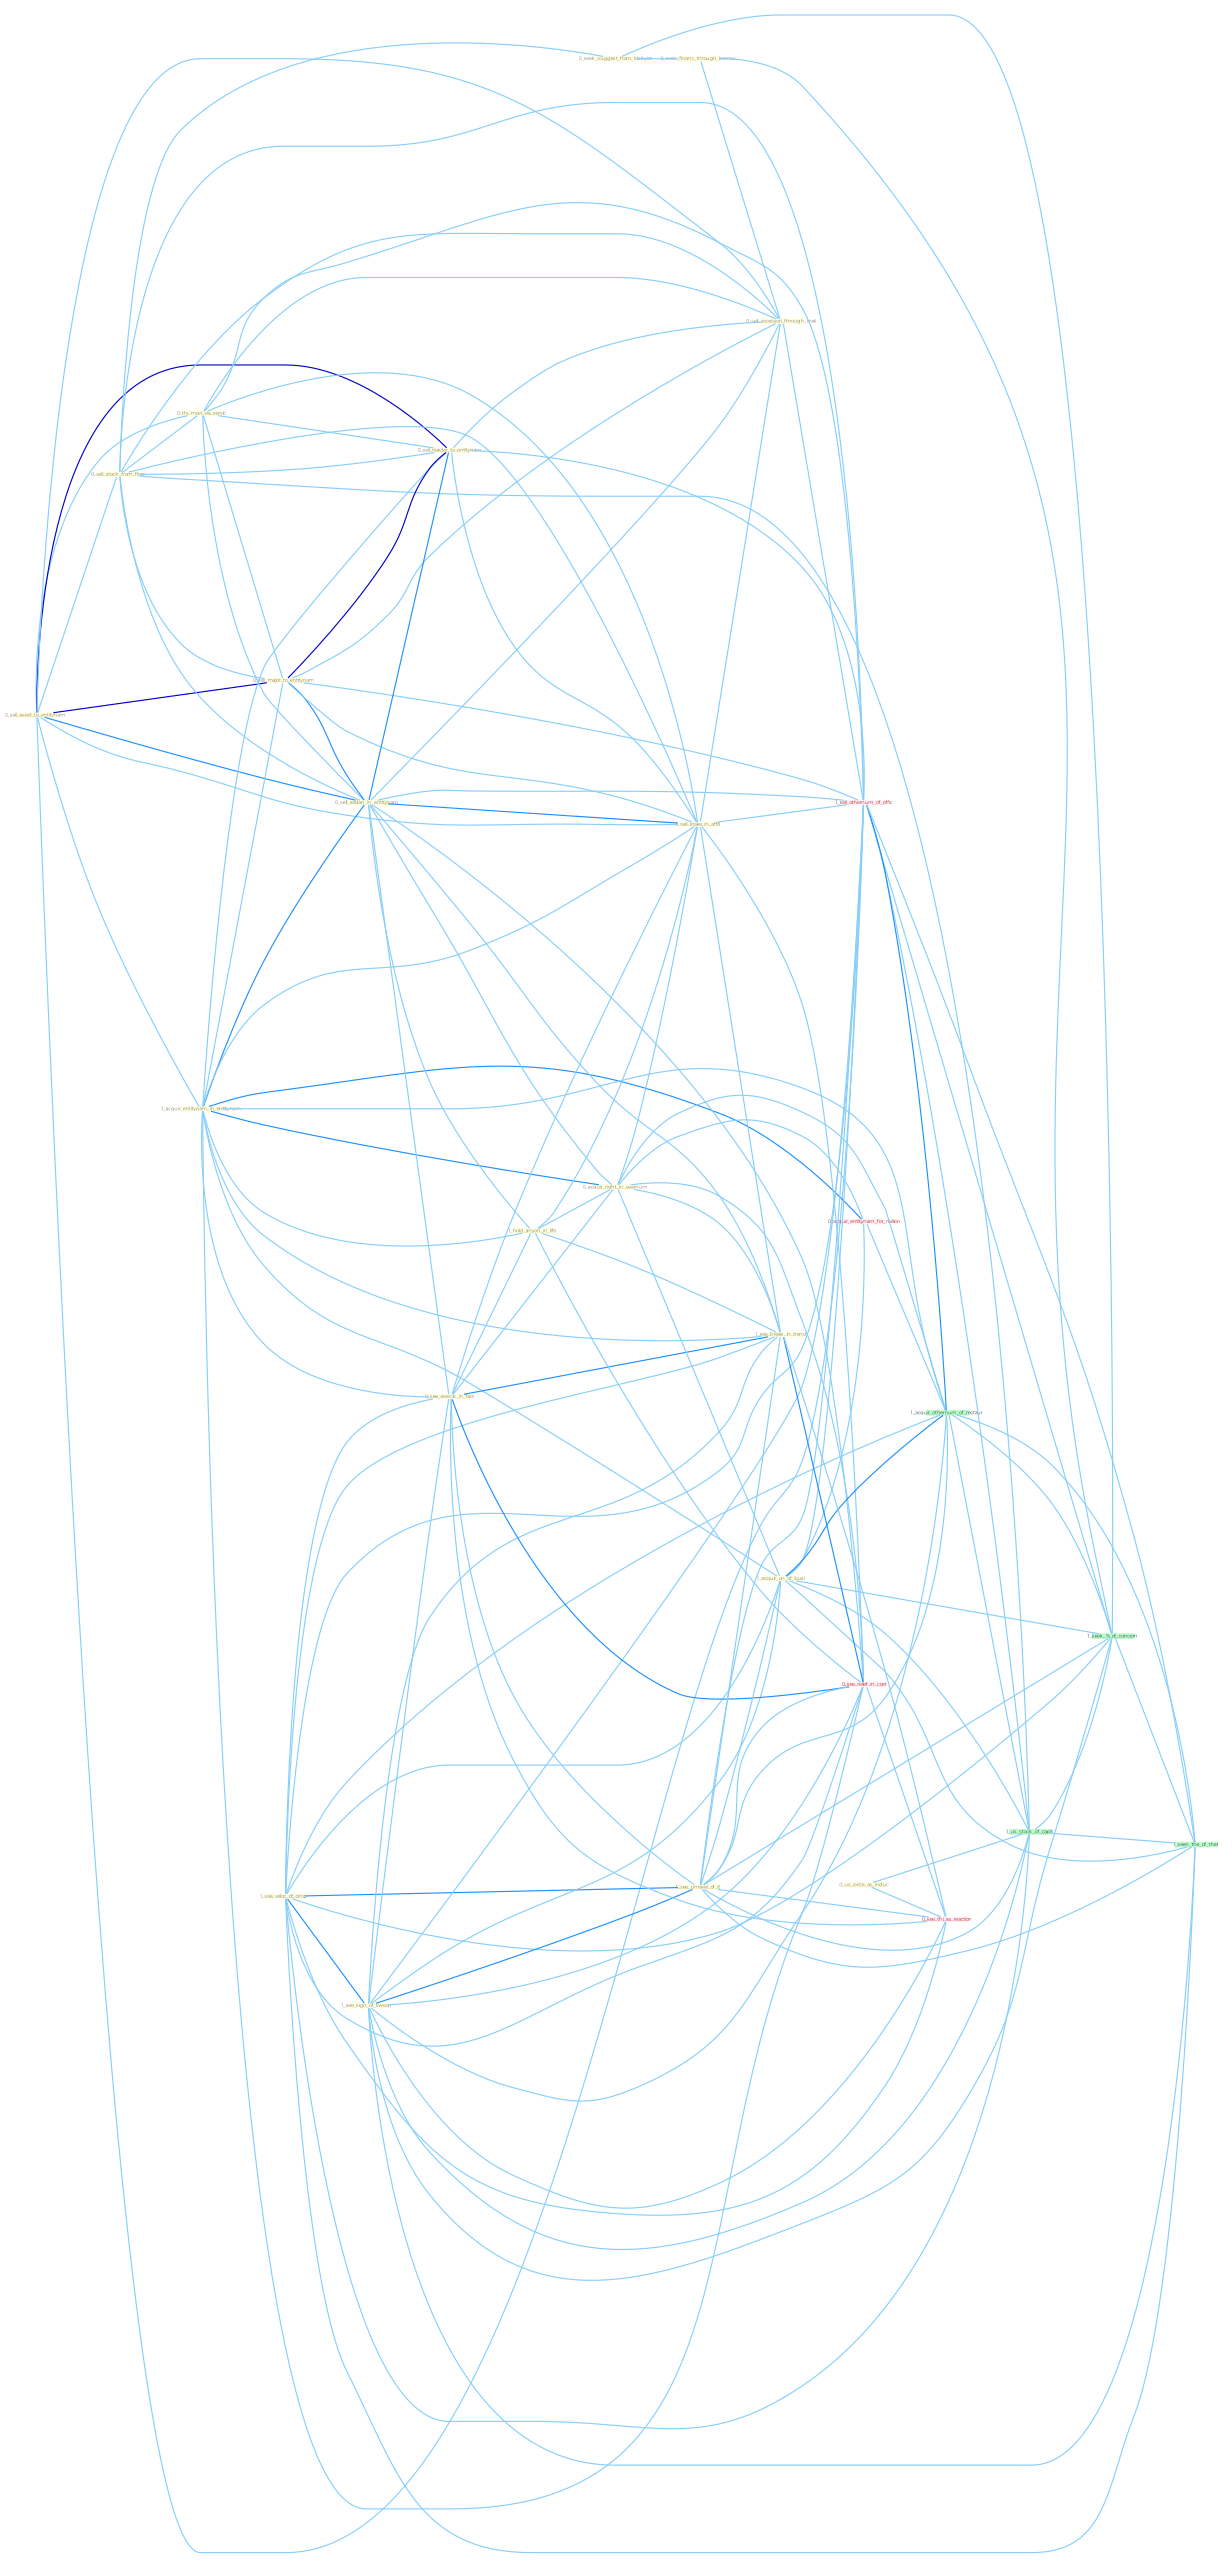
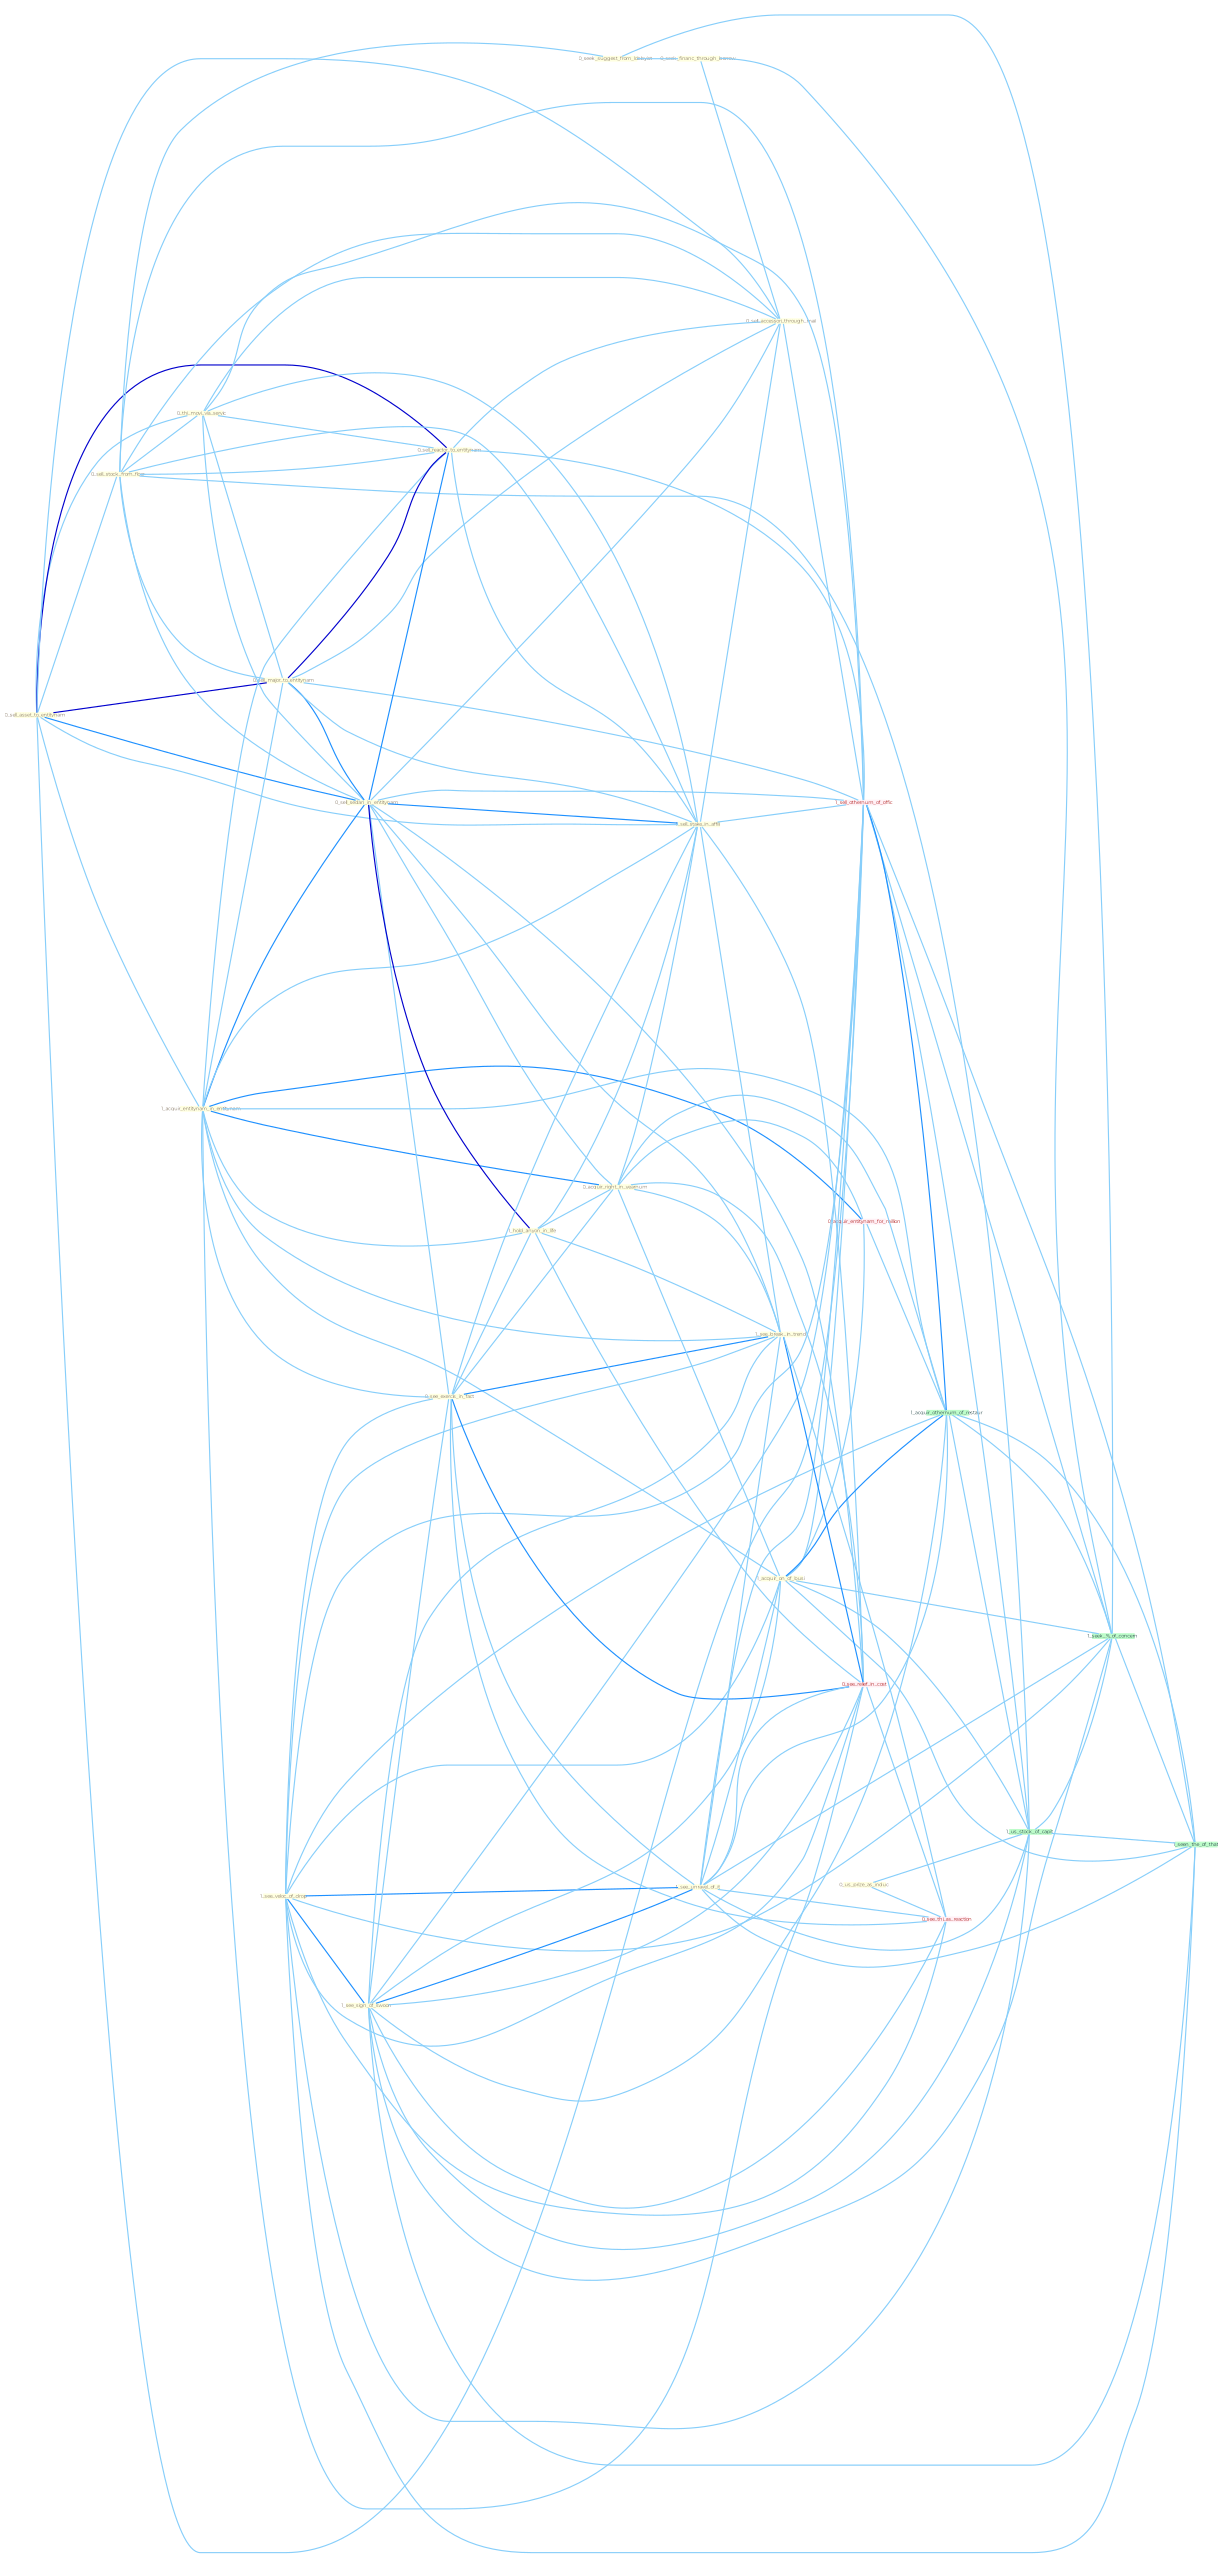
edge "0_sell_sedan_in_entitynam" -- "1_hold_anyon_in_life": color #87cefa -> #0000cd
